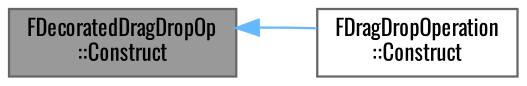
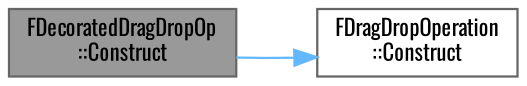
edge "FDragDropOperation ::Construct" -> "FDecoratedDragDropOp ::Construct": reversed
